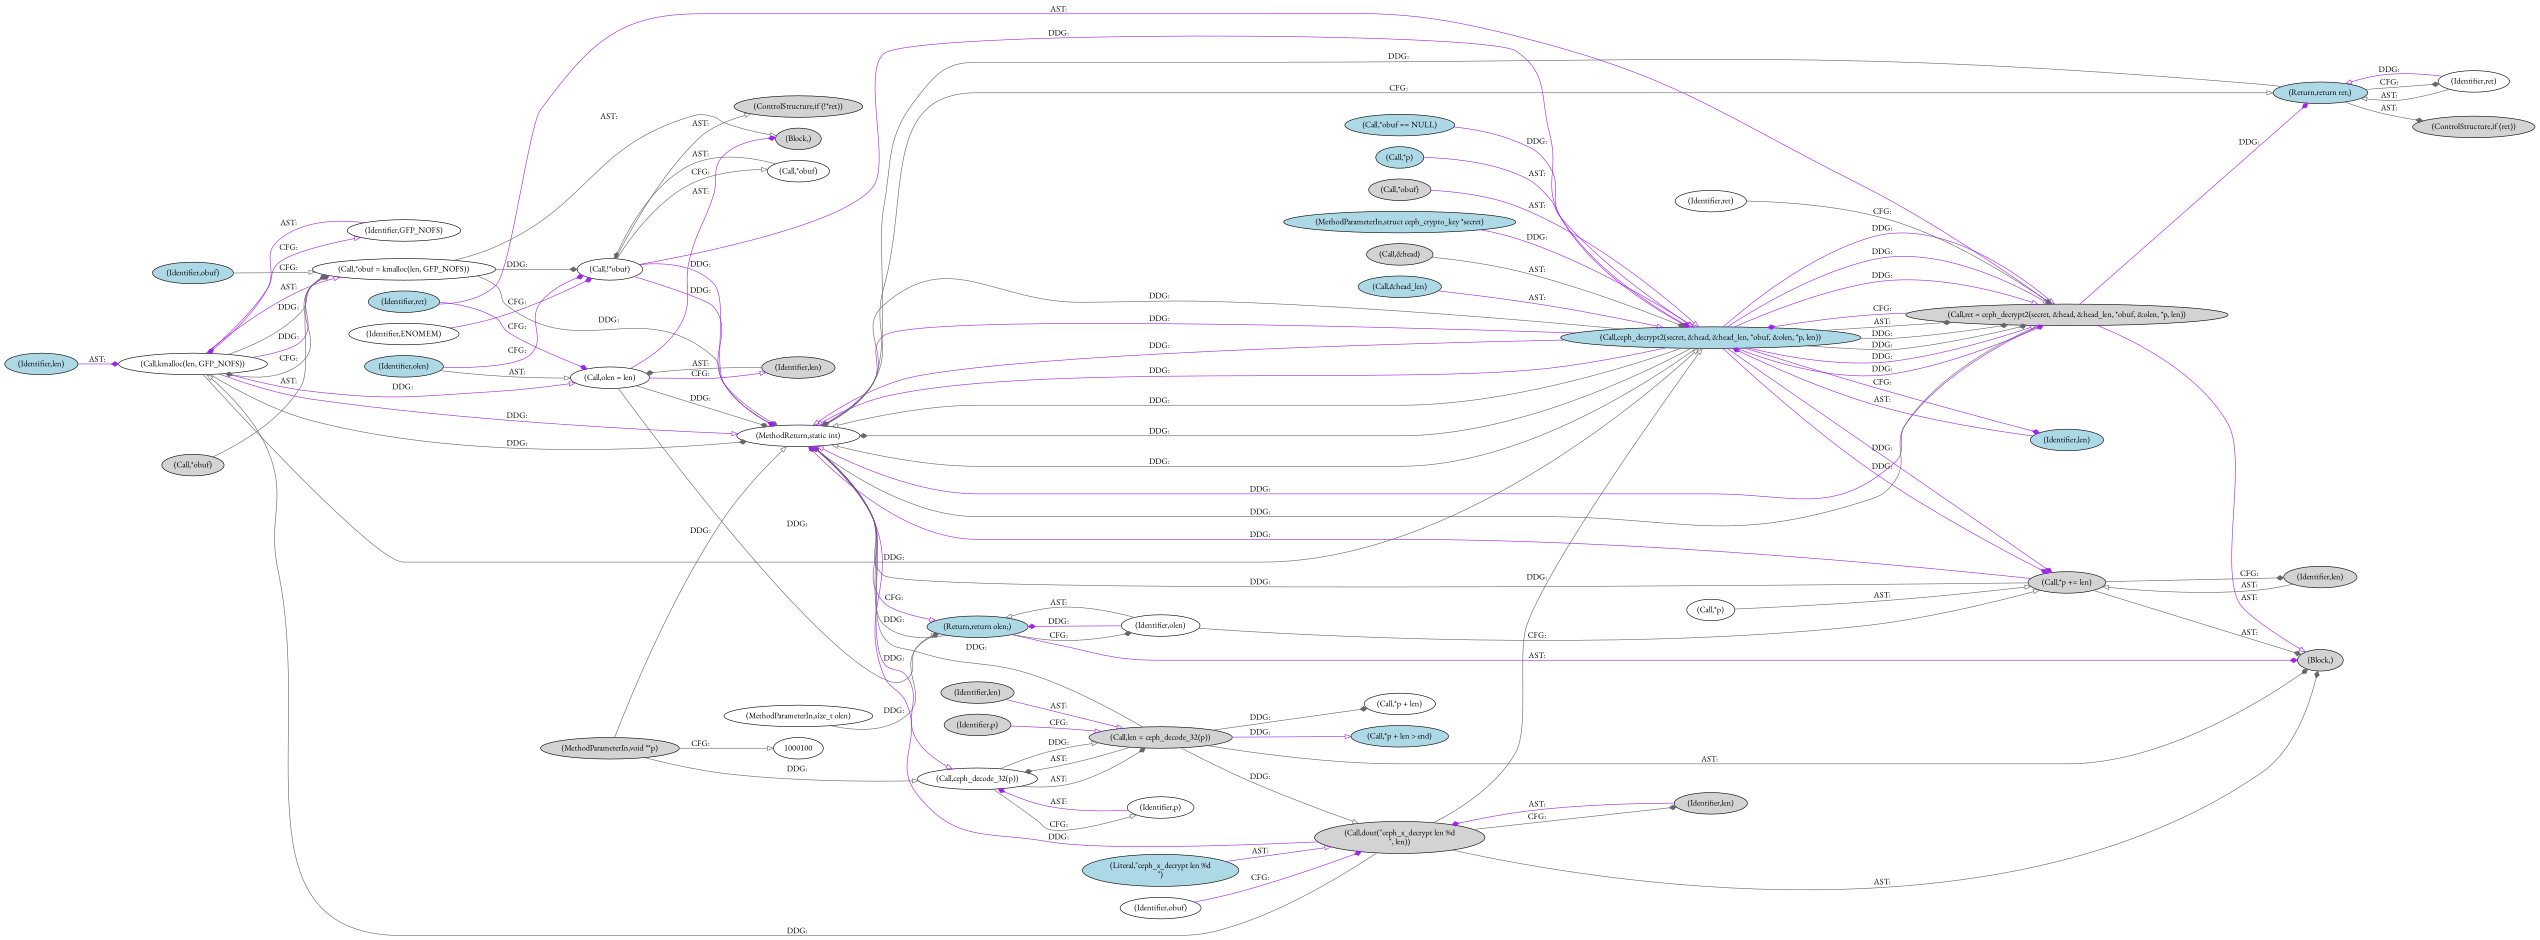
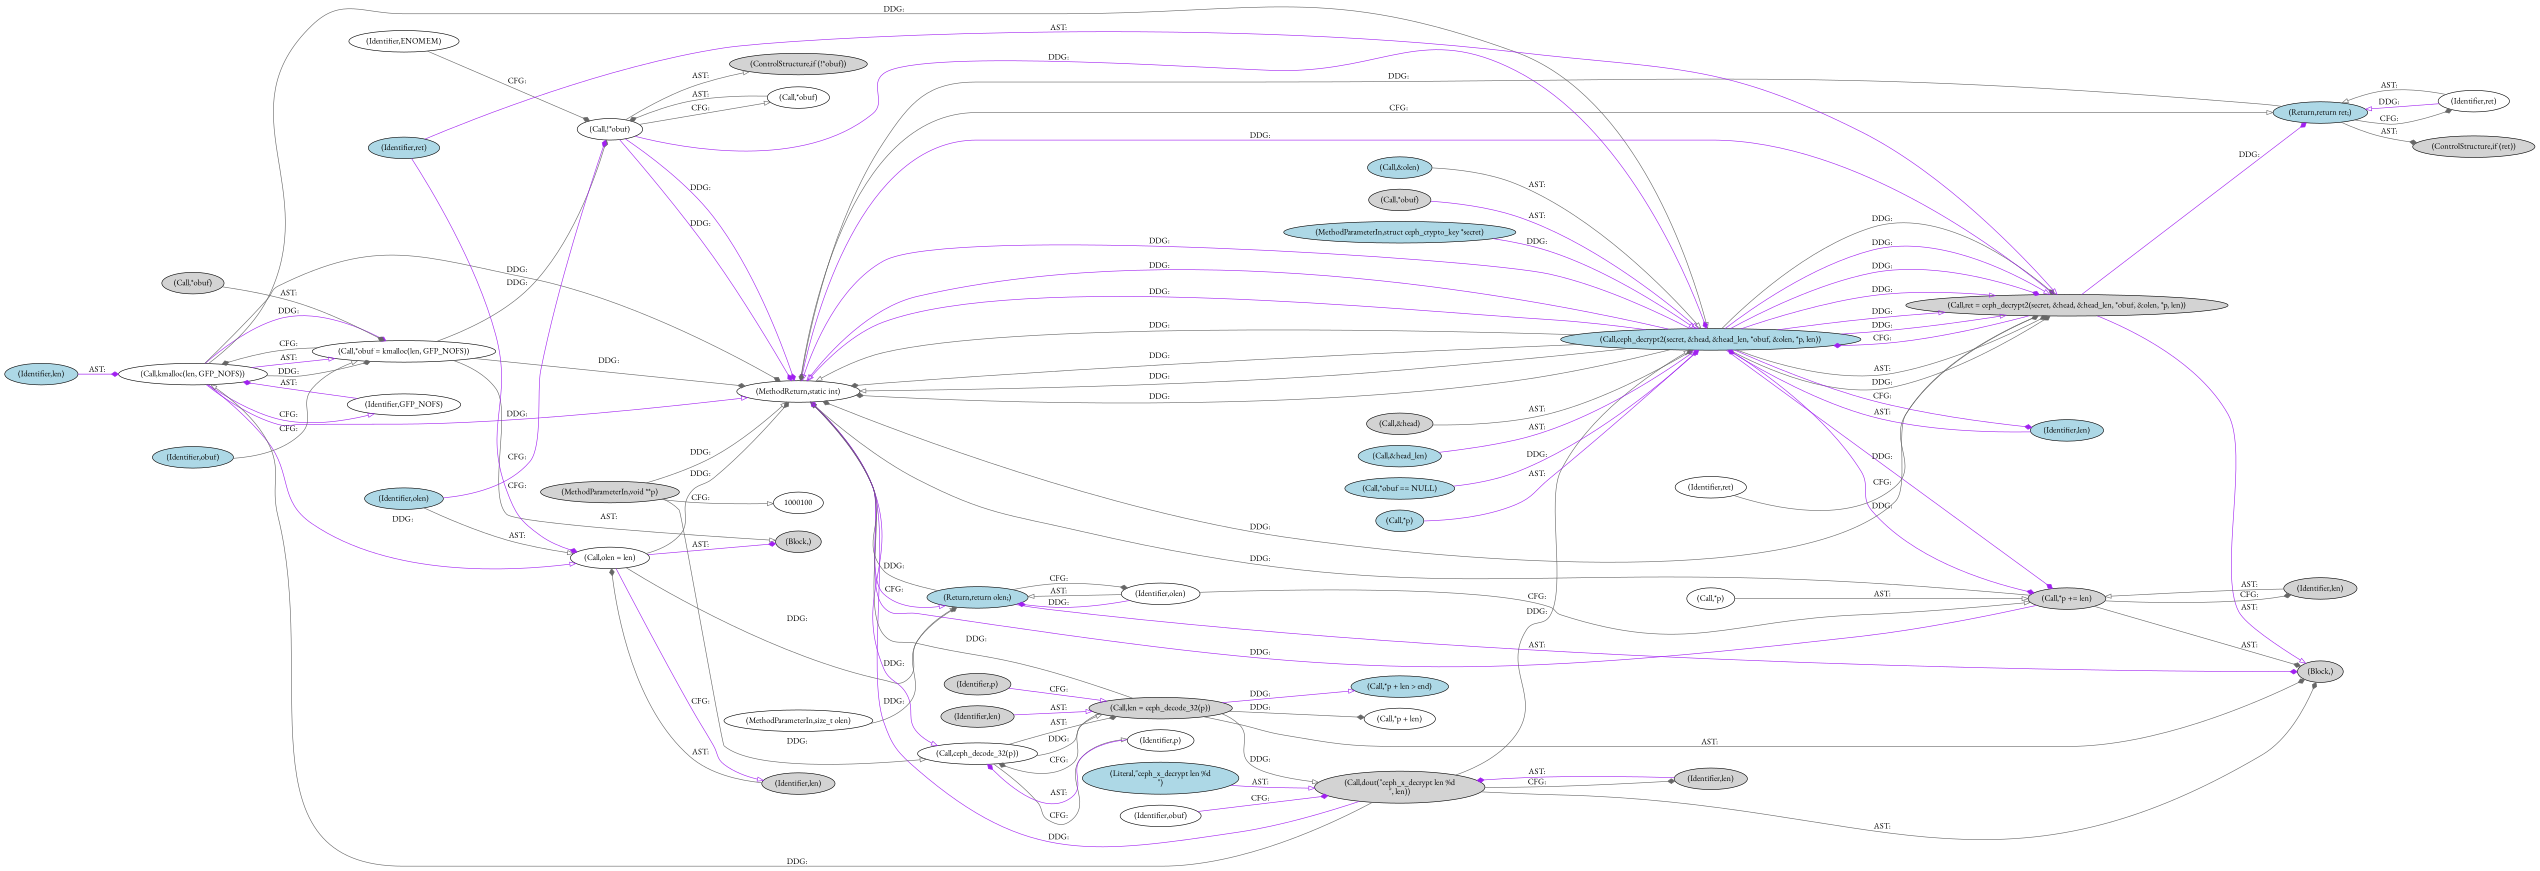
node "(ControlStructure,if (!*ret))": label "(ControlStructure,if (!*ret))" -> "(ControlStructure,if (!*obuf))"
node "(Call,&olen)": added
edge "(Identifier,ENOMEM)" -> "(Call,!*obuf)": color purple -> gray40
edge "(Call,len = ceph_decode_32(p))" -> "(Call,ceph_decode_32(p))": label "AST: " -> "CFG: "
